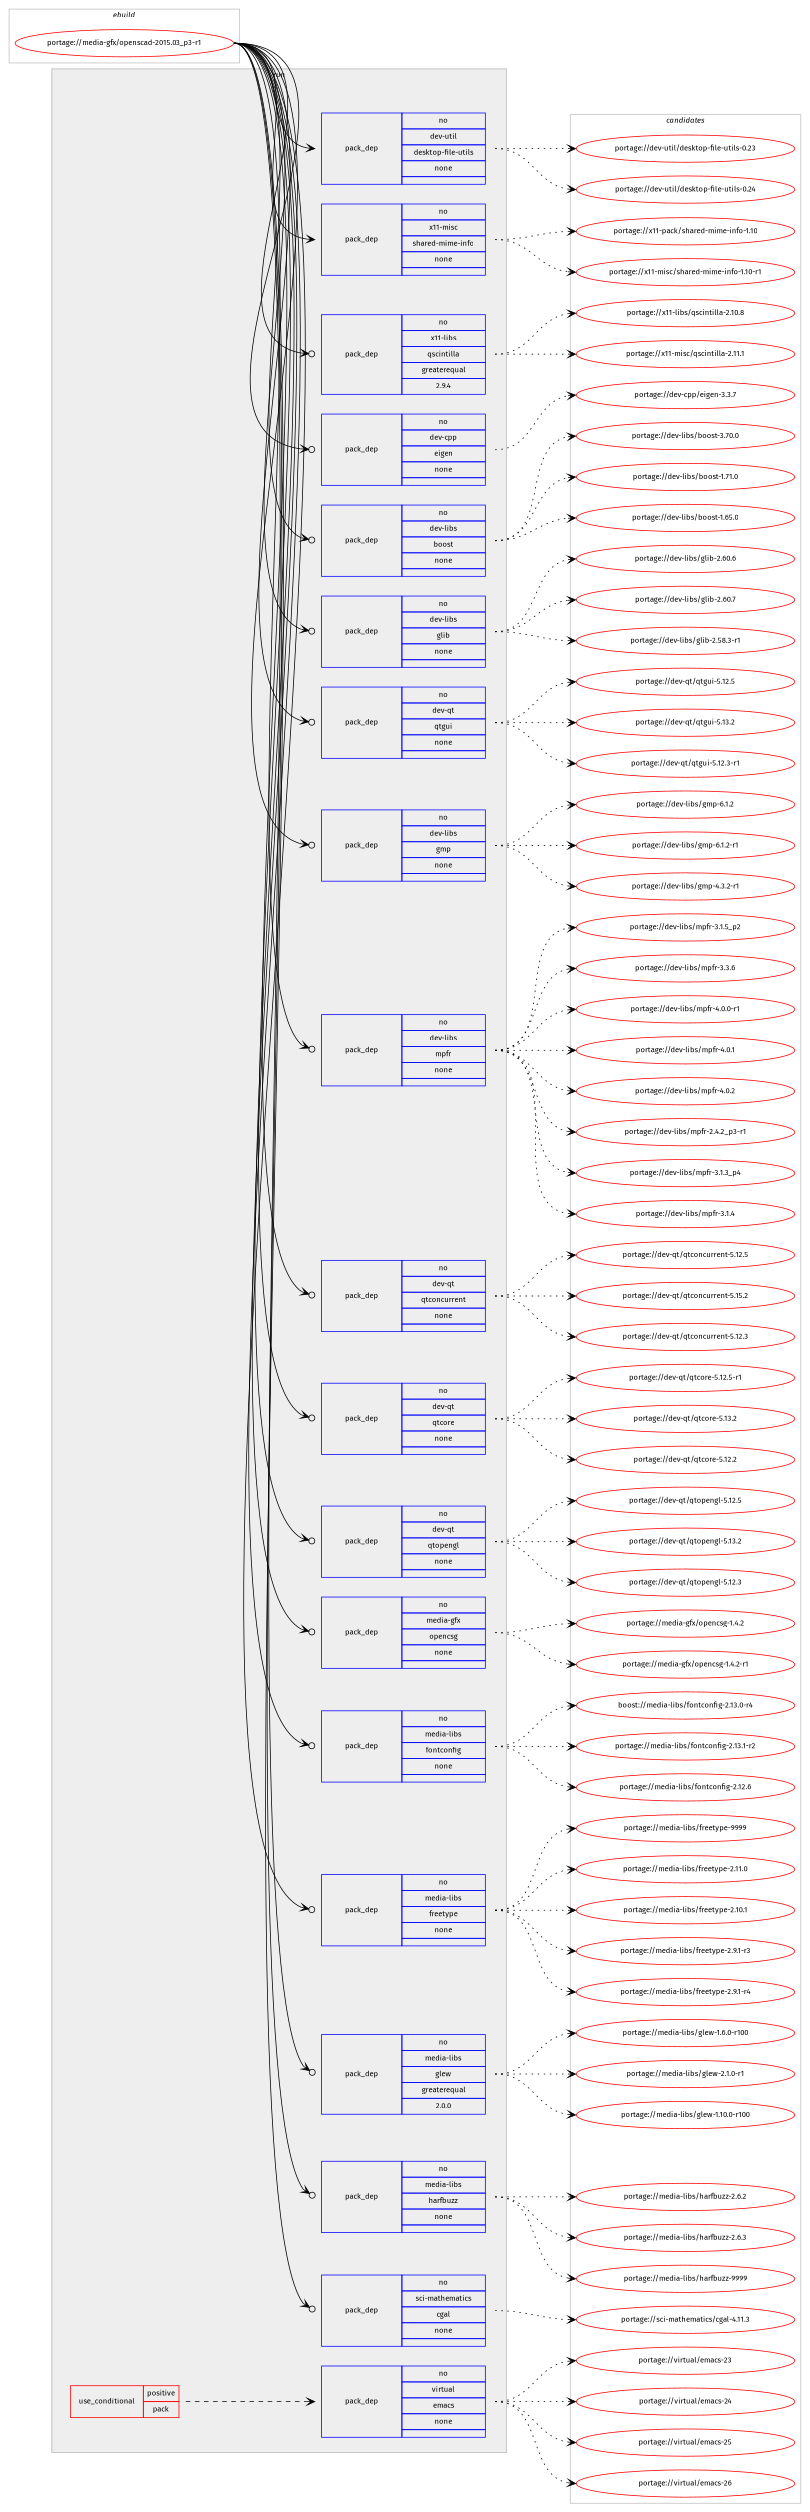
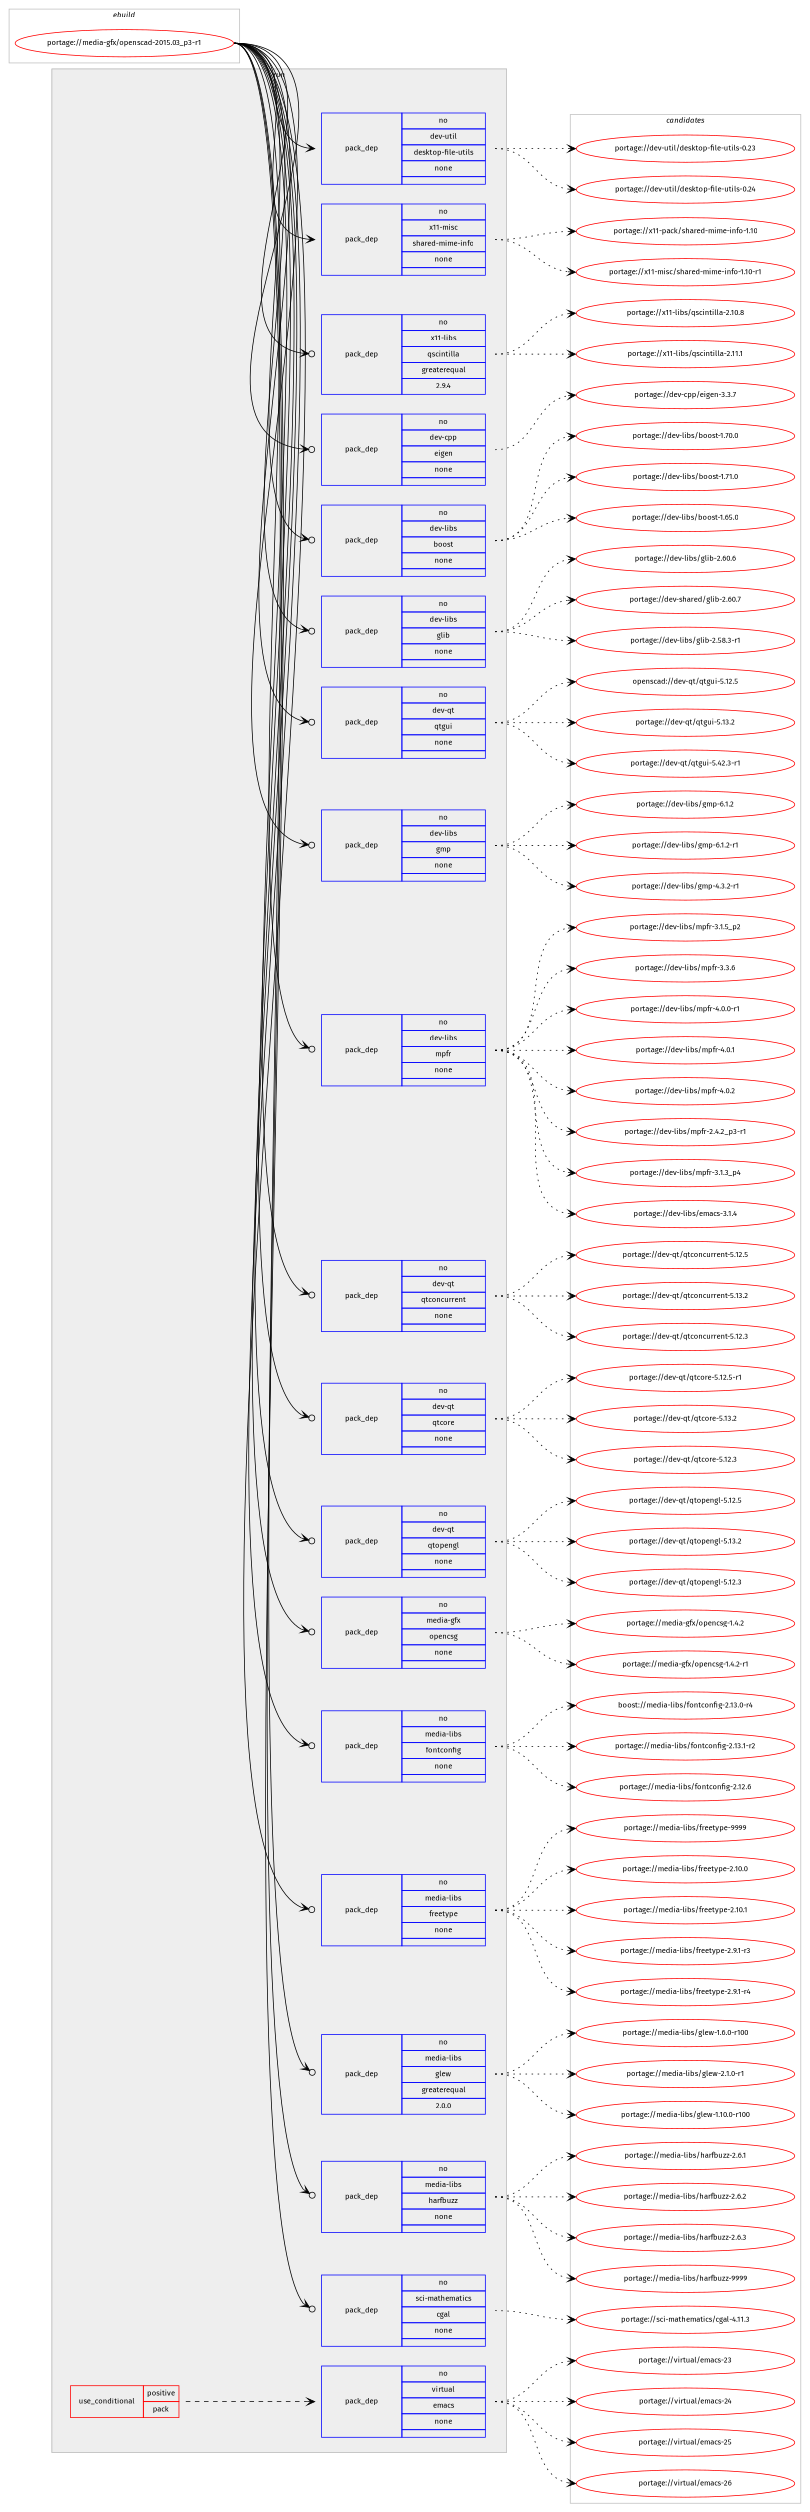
node "portage://x11-misc/qscintilla-2.11.1": label "portage://x11-misc/qscintilla-2.11.1" -> "portage://x11-libs/qscintilla-2.11.1"
node "portage://dev-libs/boost-3.70.0": label "portage://dev-libs/boost-3.70.0" -> "portage://dev-libs/boost-1.70.0"
node "portage://dev-libs/glib-2.60.7": label "portage://dev-libs/glib-2.60.7" -> "portage://dev-shared/glib-2.60.7"
node "portage://dev-qt/qtgui-5.12.5": label "portage://dev-qt/qtgui-5.12.5" -> "openscad://dev-qt/qtgui-5.12.5"
node "portage://dev-qt/qtgui-5.12.3-r1": label "portage://dev-qt/qtgui-5.12.3-r1" -> "portage://dev-qt/qtgui-5.42.3-r1"
node "portage://dev-libs/mpfr-3.1.4": label "portage://dev-libs/mpfr-3.1.4" -> "portage://dev-libs/emacs-3.1.4"
node "portage://dev-qt/qtconcurrent-5.15.2": label "portage://dev-qt/qtconcurrent-5.15.2" -> "portage://dev-qt/qtconcurrent-5.13.2"
node "portage://dev-qt/qtcore-5.12.2": label "portage://dev-qt/qtcore-5.12.2" -> "portage://dev-qt/qtcore-5.12.3"
node "portage://media-libs/freetype-2.11.0": label "portage://media-libs/freetype-2.11.0" -> "portage://media-libs/freetype-2.10.0"
node "portage://media-libs/harfbuzz-2.6.1": added
